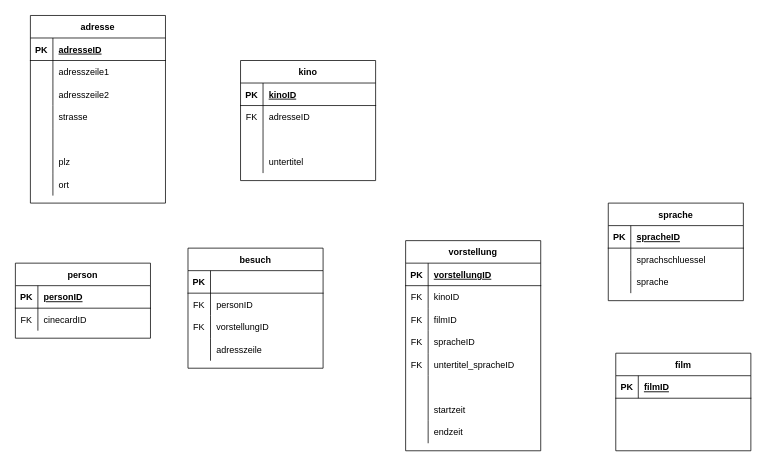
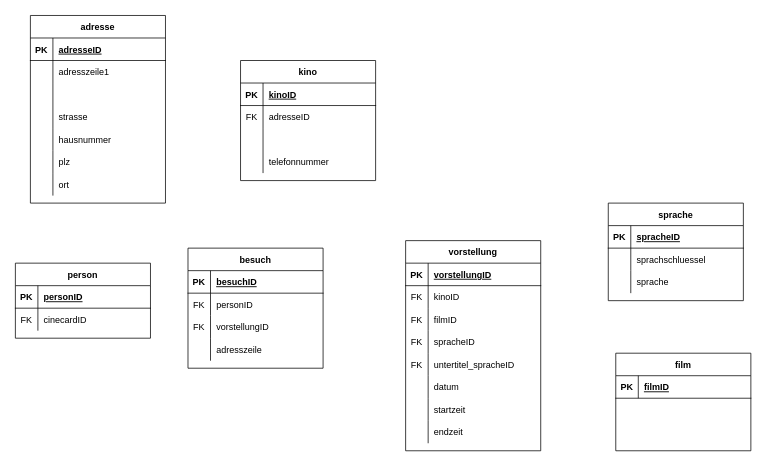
node "adresszeile2": removed
node "hausnummer": added
node "untertitel": label "untertitel" -> "telefonnummer"
node "besuchID": added
node "datum": added
